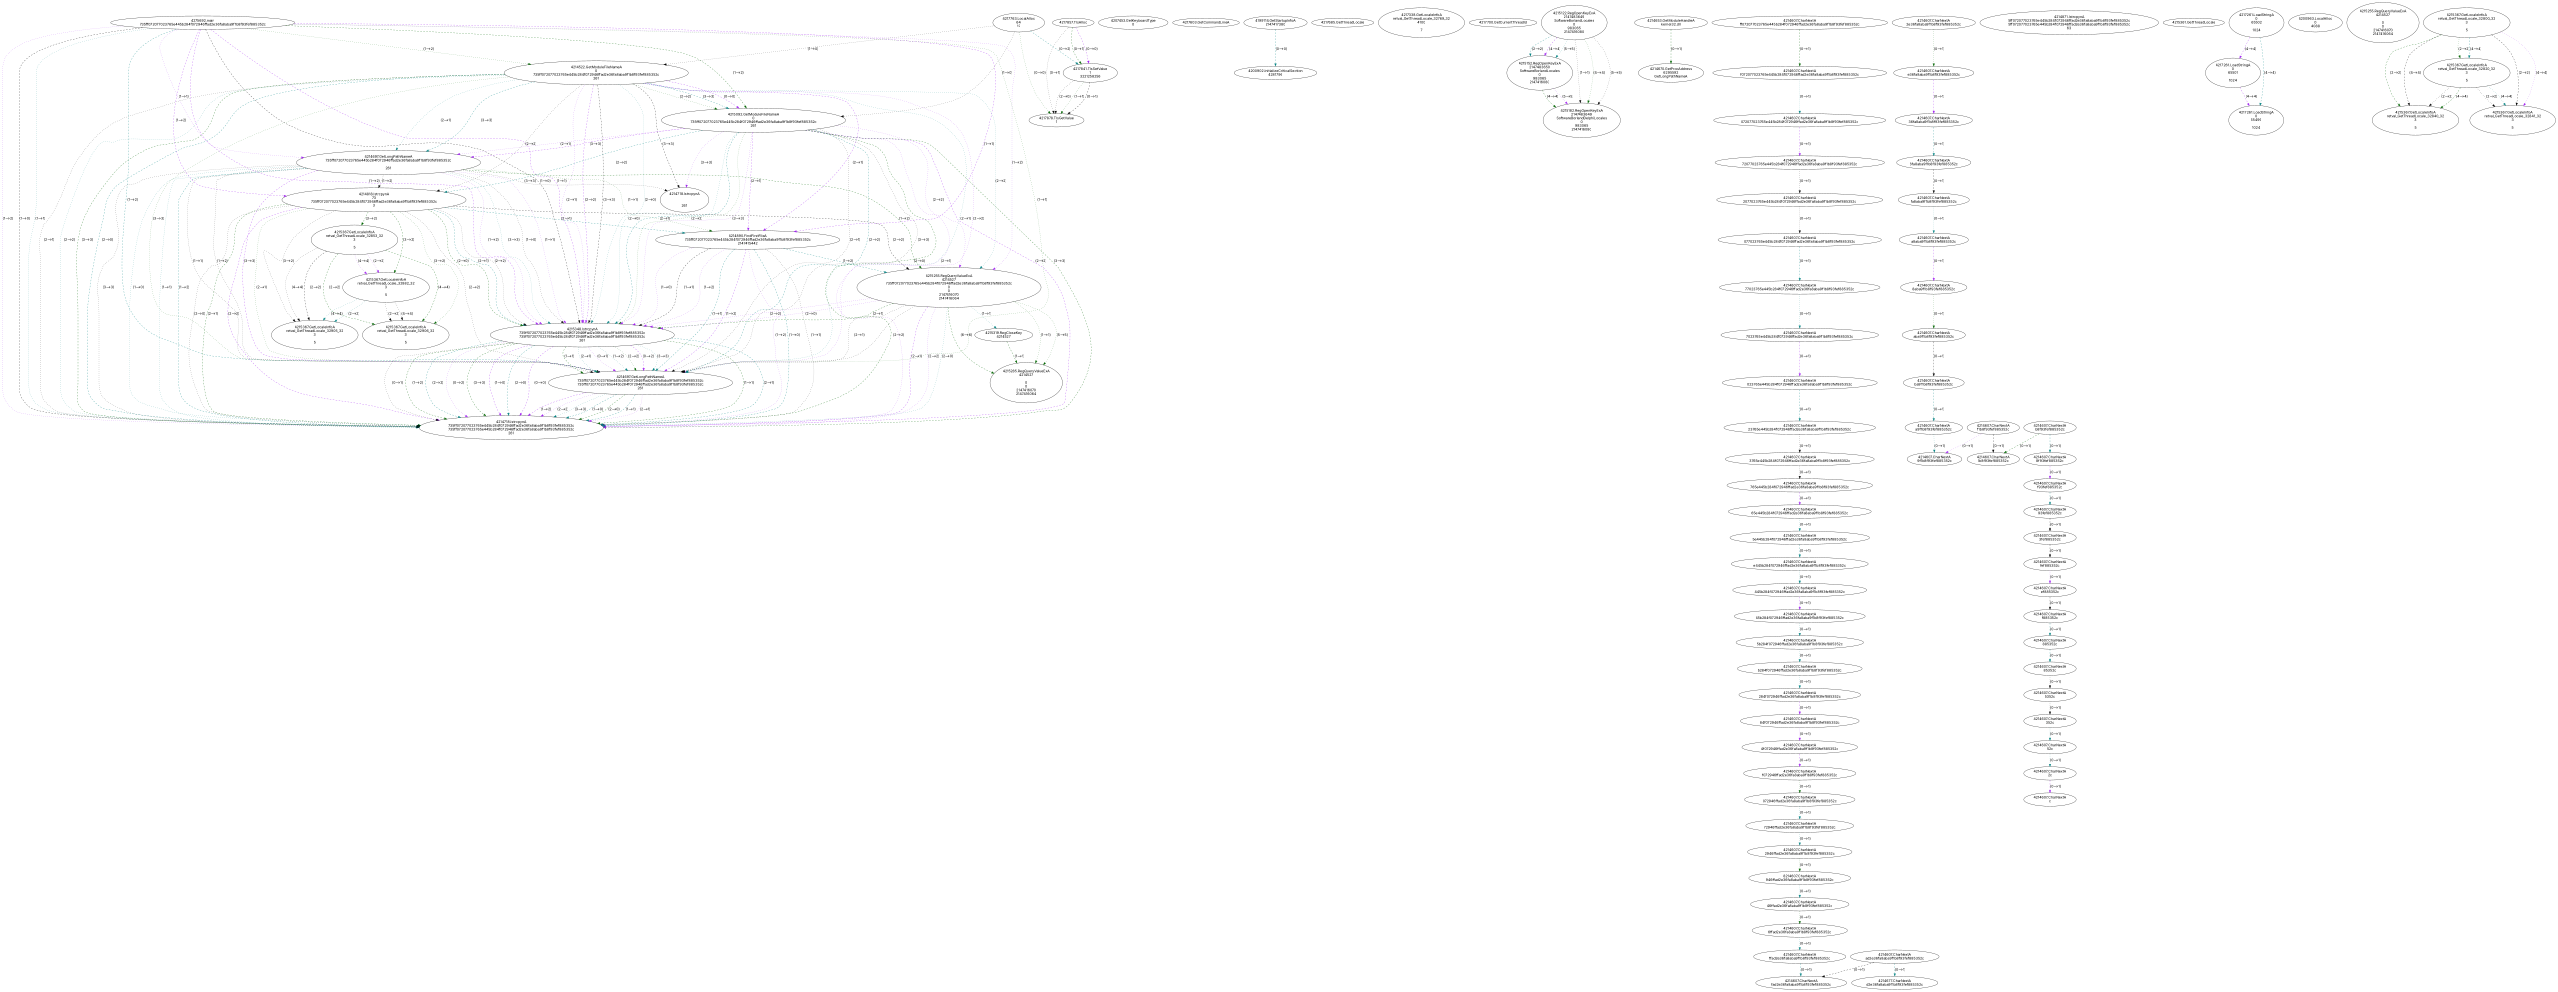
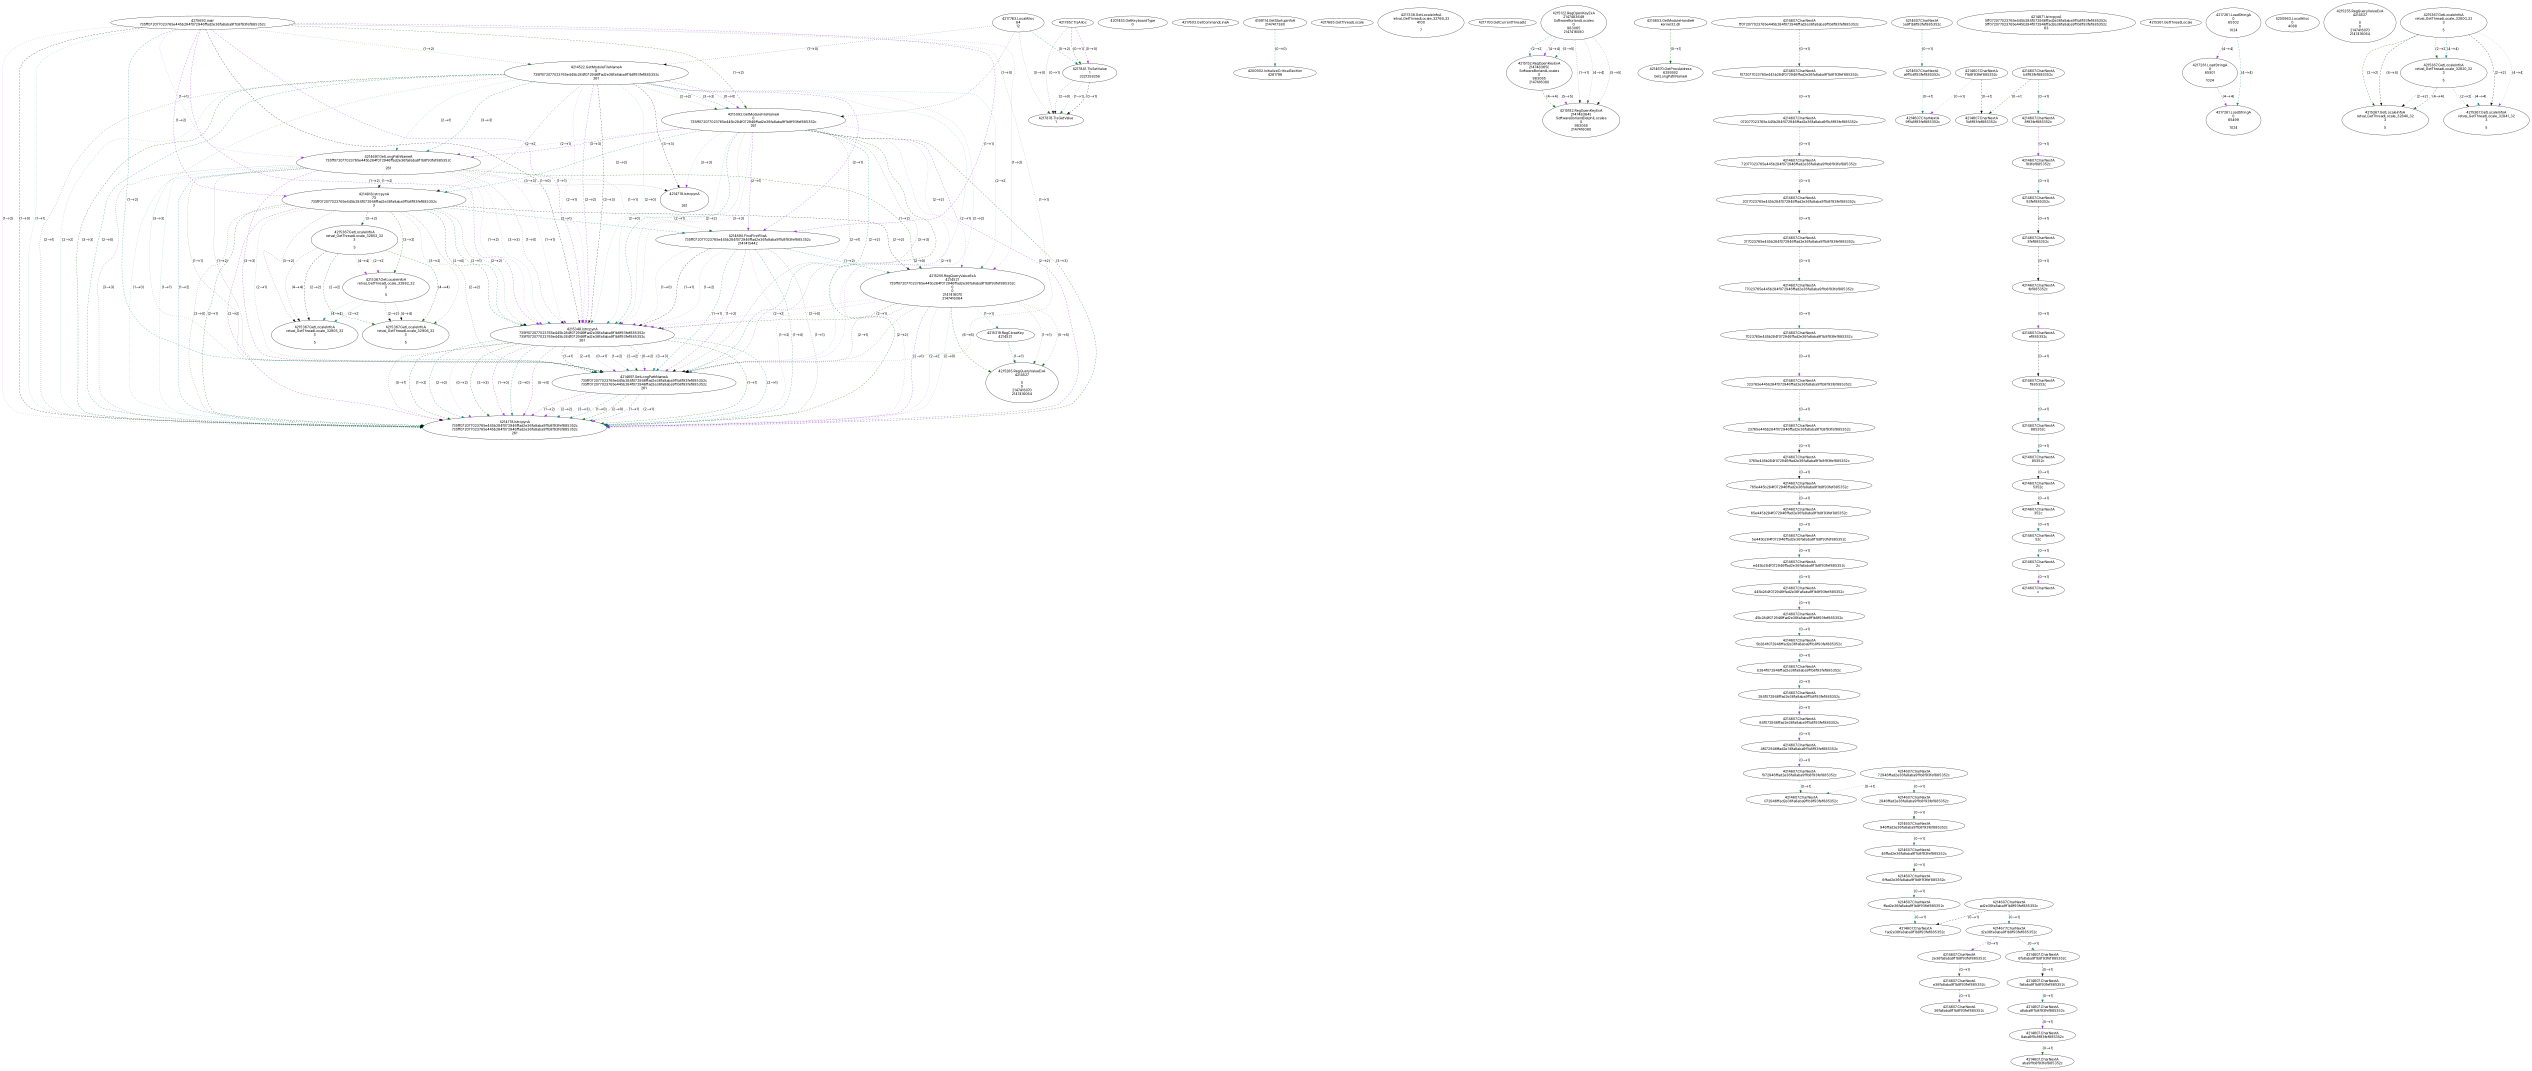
edge "4214607.CharNextA 36fa8aba9f1b8f93fef885352c" -> "4214607.CharNextA 6fa8aba9f1b8f93fef885352c": now "4214677.CharNextA d2e36fa8aba9f1b8f93fef885352c" -> "4214607.CharNextA 6fa8aba9f1b8f93fef885352c"
edge "4214607.CharNextA aba9f1b8f93fef885352c" -> "4214607.CharNextA ba9f1b8f93fef885352c": removed, label "(0-->1)"
edge "4214607.CharNextA 072946ffad2e36fa8aba9f1b8f93fef885352c" -> "4214607.CharNextA 72946ffad2e36fa8aba9f1b8f93fef885352c": reversed
edge "4214677.CharNextA d2e36fa8aba9f1b8f93fef885352c" -> "4214607.CharNextA 2e36fa8aba9f1b8f93fef885352c": added, label "(0-->1)"
